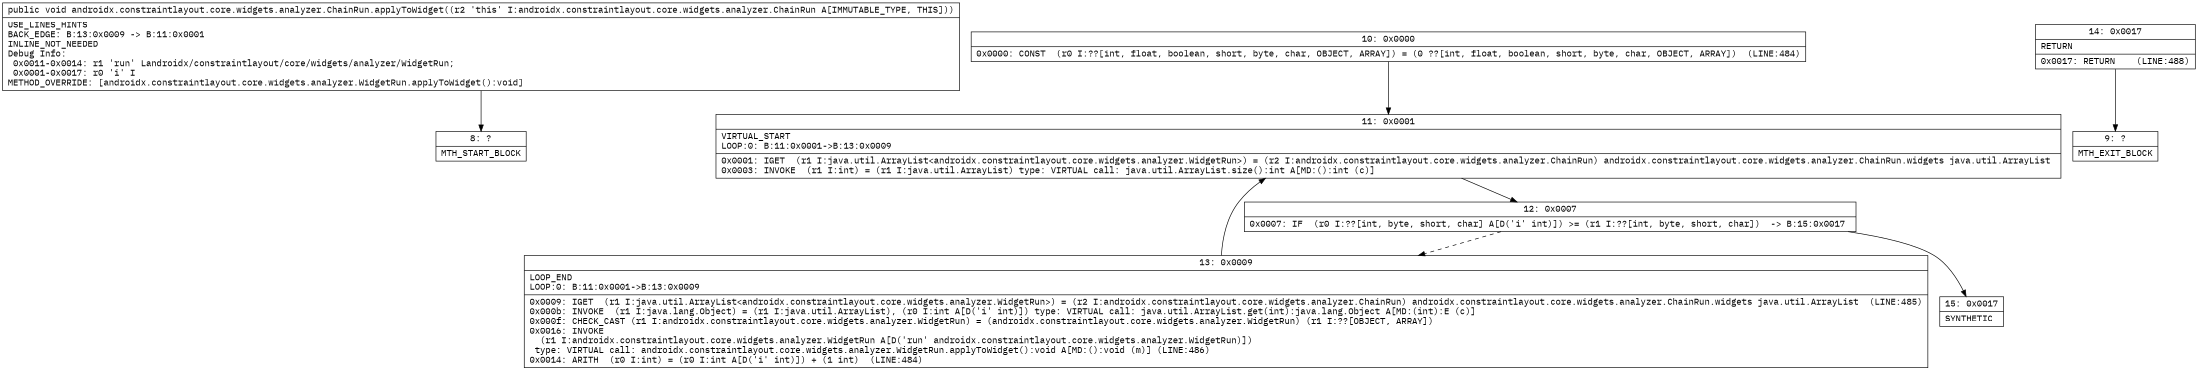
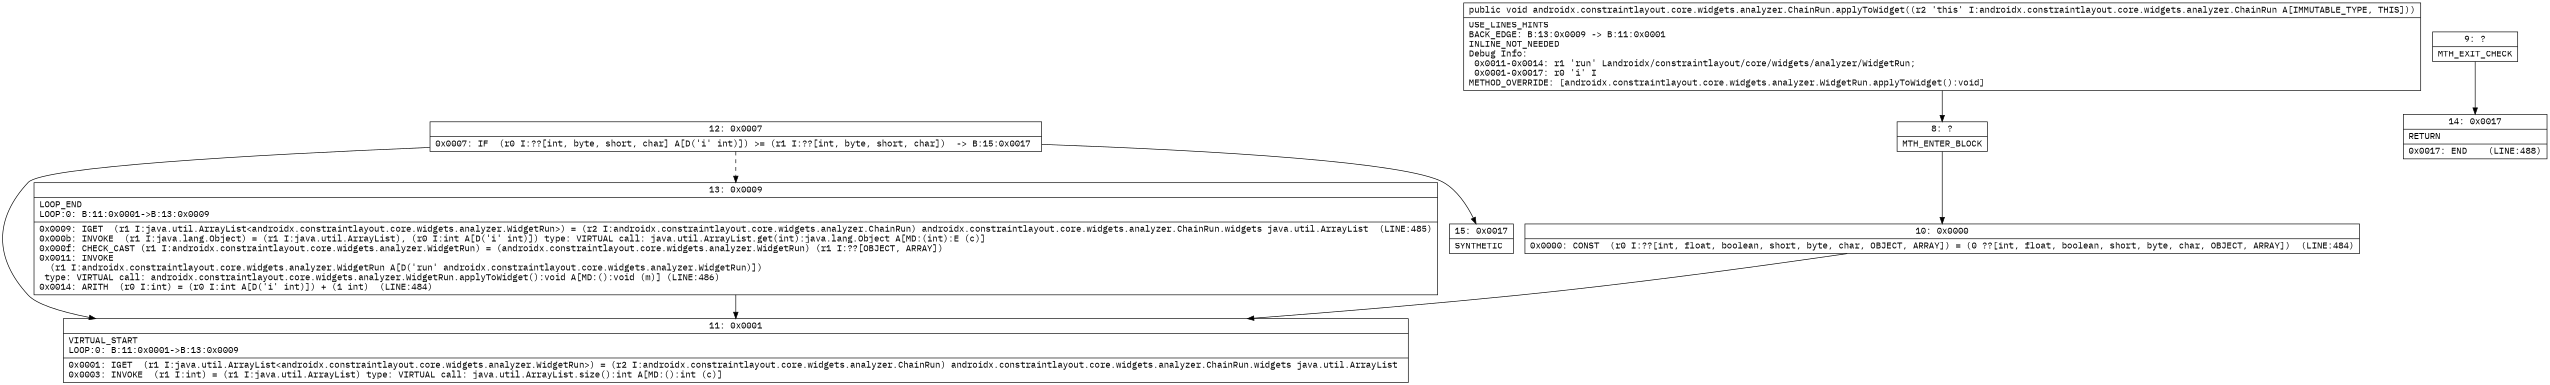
node "14: 0x0017": text "0x0017: RETURN    (LINE:488)" -> "0x0017: END    (LINE:488)"
edge "14: 0x0017" -> "9: ?": reversed
node "8: ?": text "MTH_START_BLOCK" -> "MTH_ENTER_BLOCK"
node "9: ?": text "MTH_EXIT_BLOCK" -> "MTH_EXIT_CHECK"
edge "8: ?" -> "10: 0x0000": added
edge "11: 0x0001" -> "12: 0x0007": reversed
node "13: 0x0009": text "0x0016: INVOKE" -> "0x0011: INVOKE"
